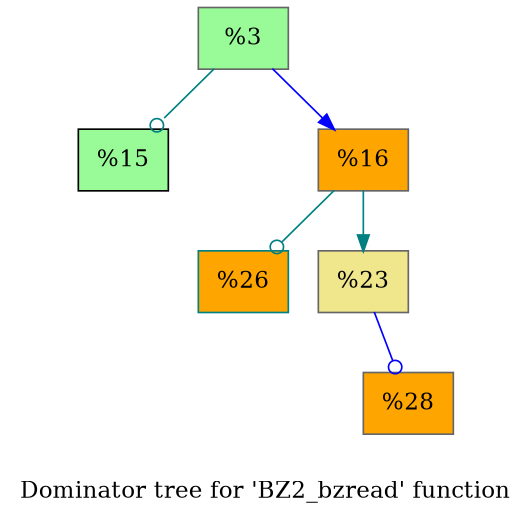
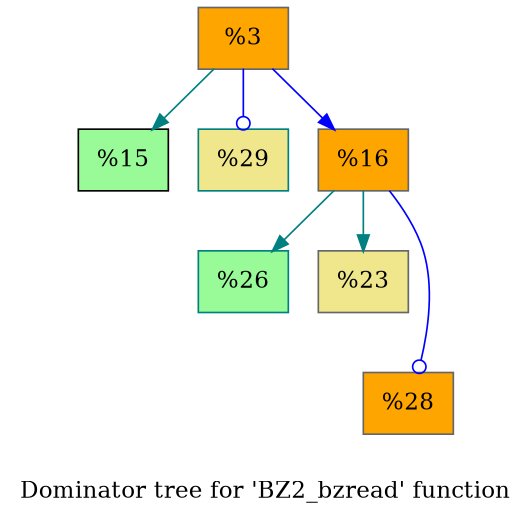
node "%3": fillcolor palegreen -> orange
edge "%3" -> "%15": arrowhead odot -> normal
node "%29": added
edge "%16" -> "%26": arrowhead odot -> normal
node "%26": fillcolor orange -> palegreen
edge "%23" -> "%28": now "%16" -> "%28"
